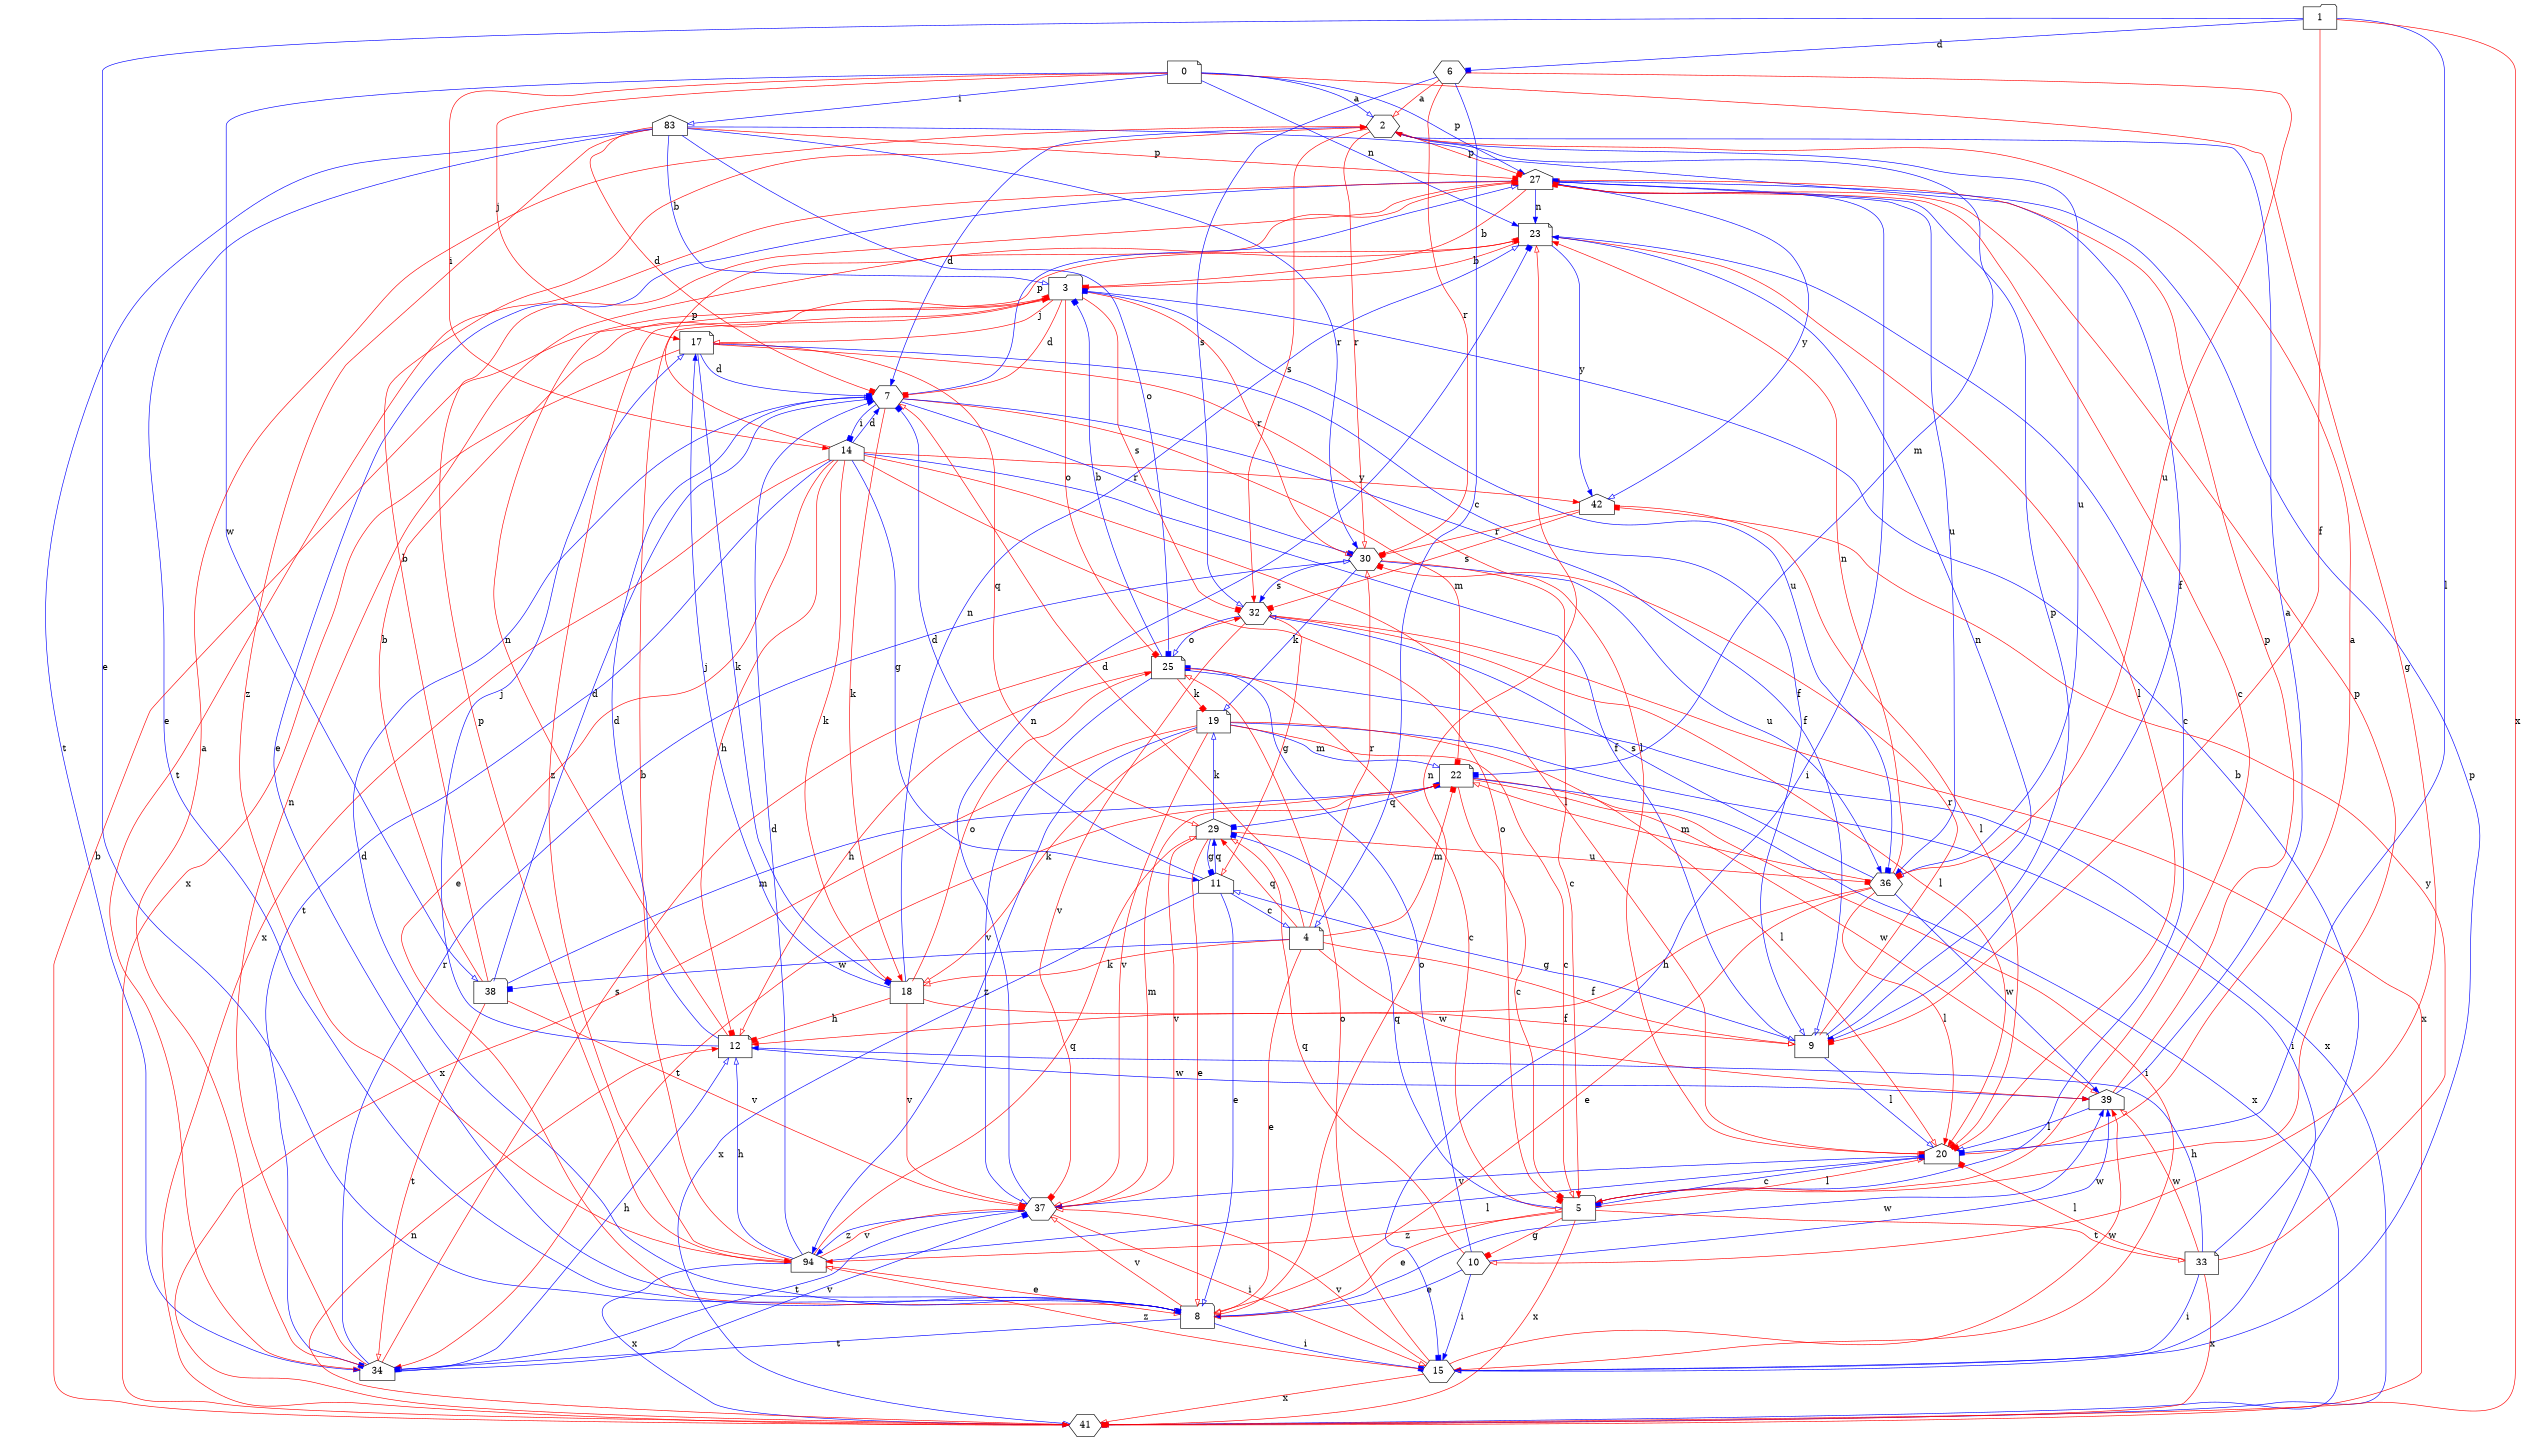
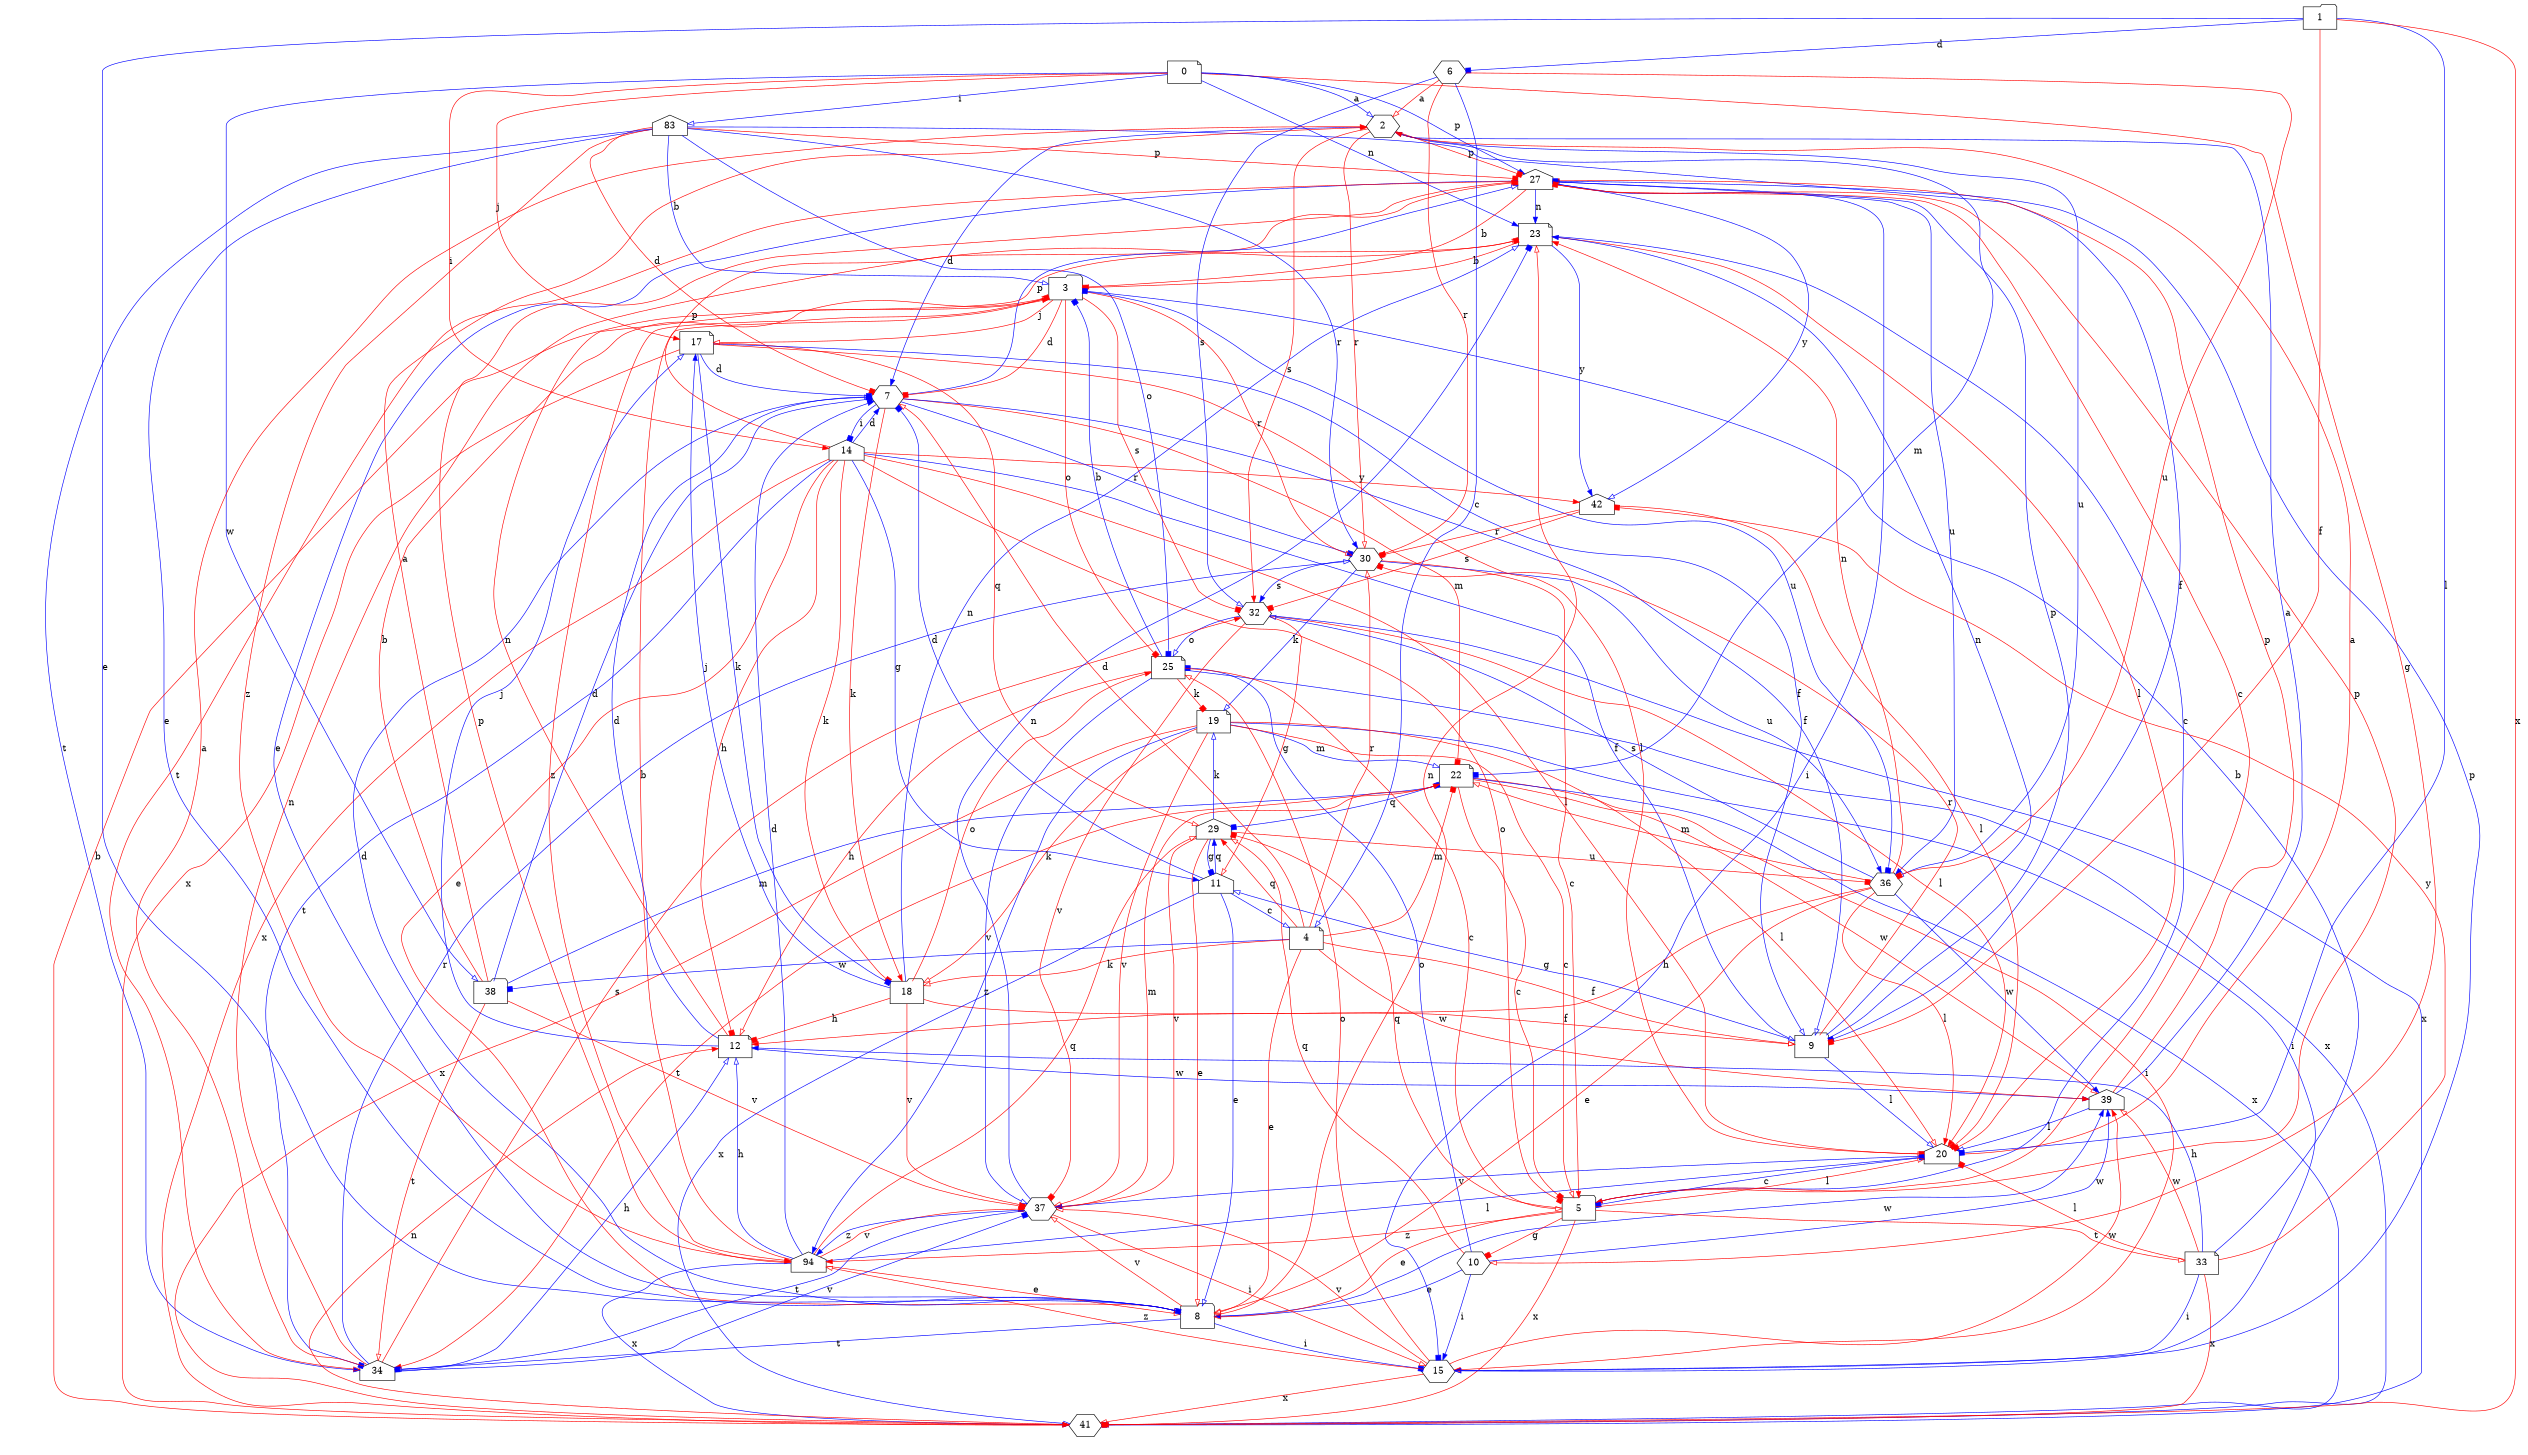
edge "38" -> "2": label "b" -> "a"
edge "5" -> "29": color blue -> red
edge "32" -> "41": color red -> blue
